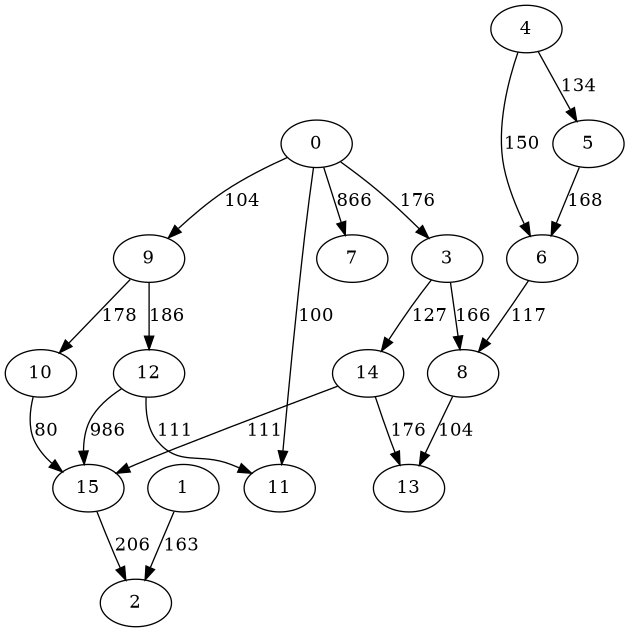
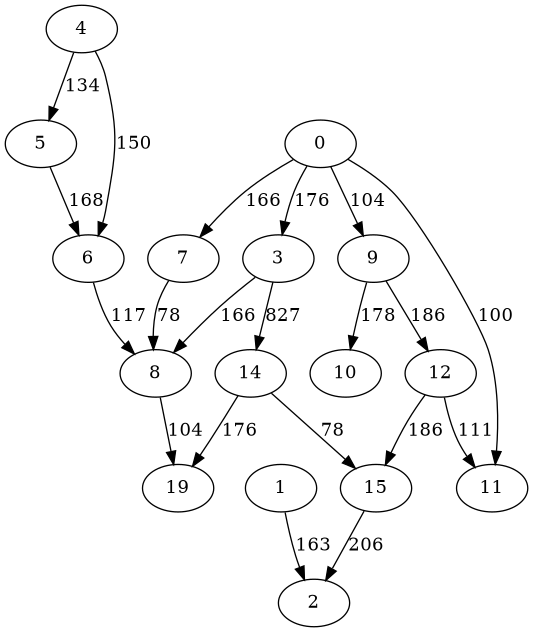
edge "0" -> "7": label "866" -> "166"
edge "7" -> "8": added, label "78"
edge "3" -> "14": label "127" -> "827"
edge "12" -> "15": label "986" -> "186"
edge "14" -> "15": label "111" -> "78"
edge "10" -> "15": removed, label "80"
node "13": label "13" -> "19"
